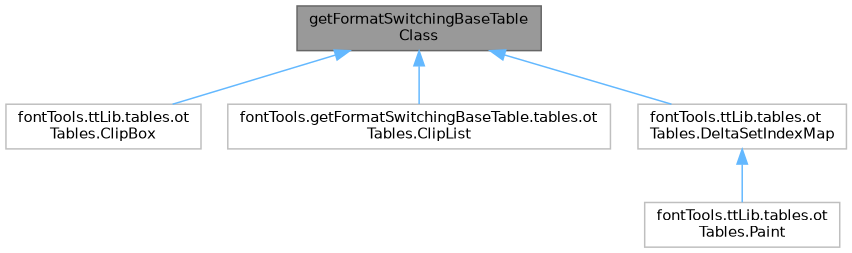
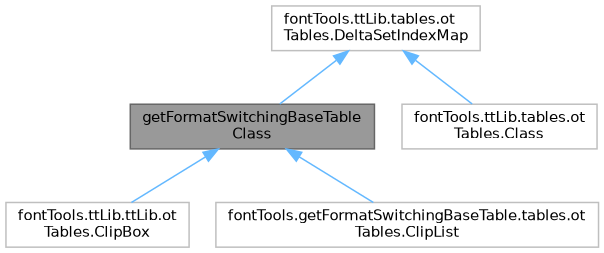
edge "fontTools.ttLib.tables.ot Tables.DeltaSetIndexMap" -> "getFormatSwitchingBaseTable Class": reversed
node "fontTools.ttLib.tables.ot Tables.ClipBox": label "fontTools.ttLib.tables.ot Tables.ClipBox" -> "fontTools.ttLib.ttLib.ot Tables.ClipBox"
node "fontTools.ttLib.tables.ot Tables.Paint": label "fontTools.ttLib.tables.ot Tables.Paint" -> "fontTools.ttLib.tables.ot Tables.Class"
